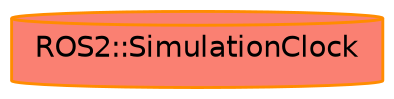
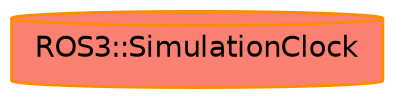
node "ROS2::SimulationClock": label "ROS2::SimulationClock" -> "ROS3::SimulationClock"
